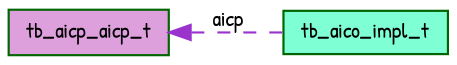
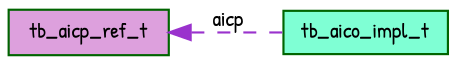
node "tb_aicp_aicp_t": label "tb_aicp_aicp_t" -> "tb_aicp_ref_t"
